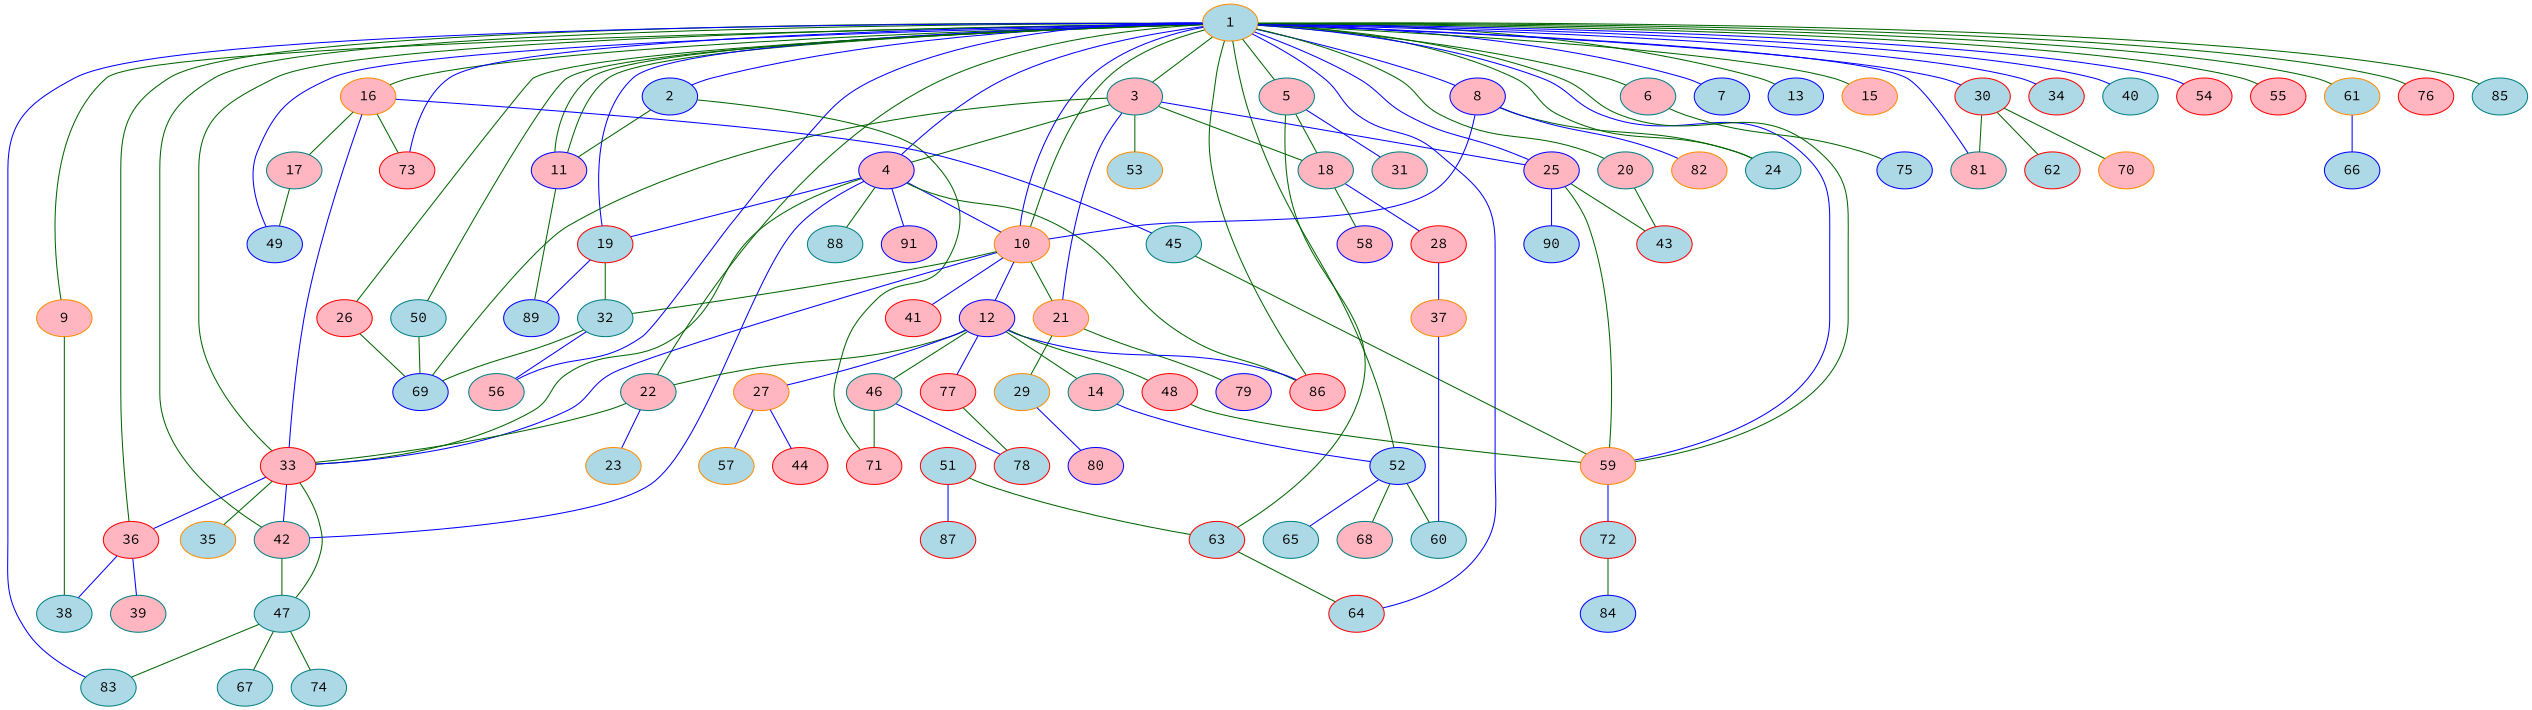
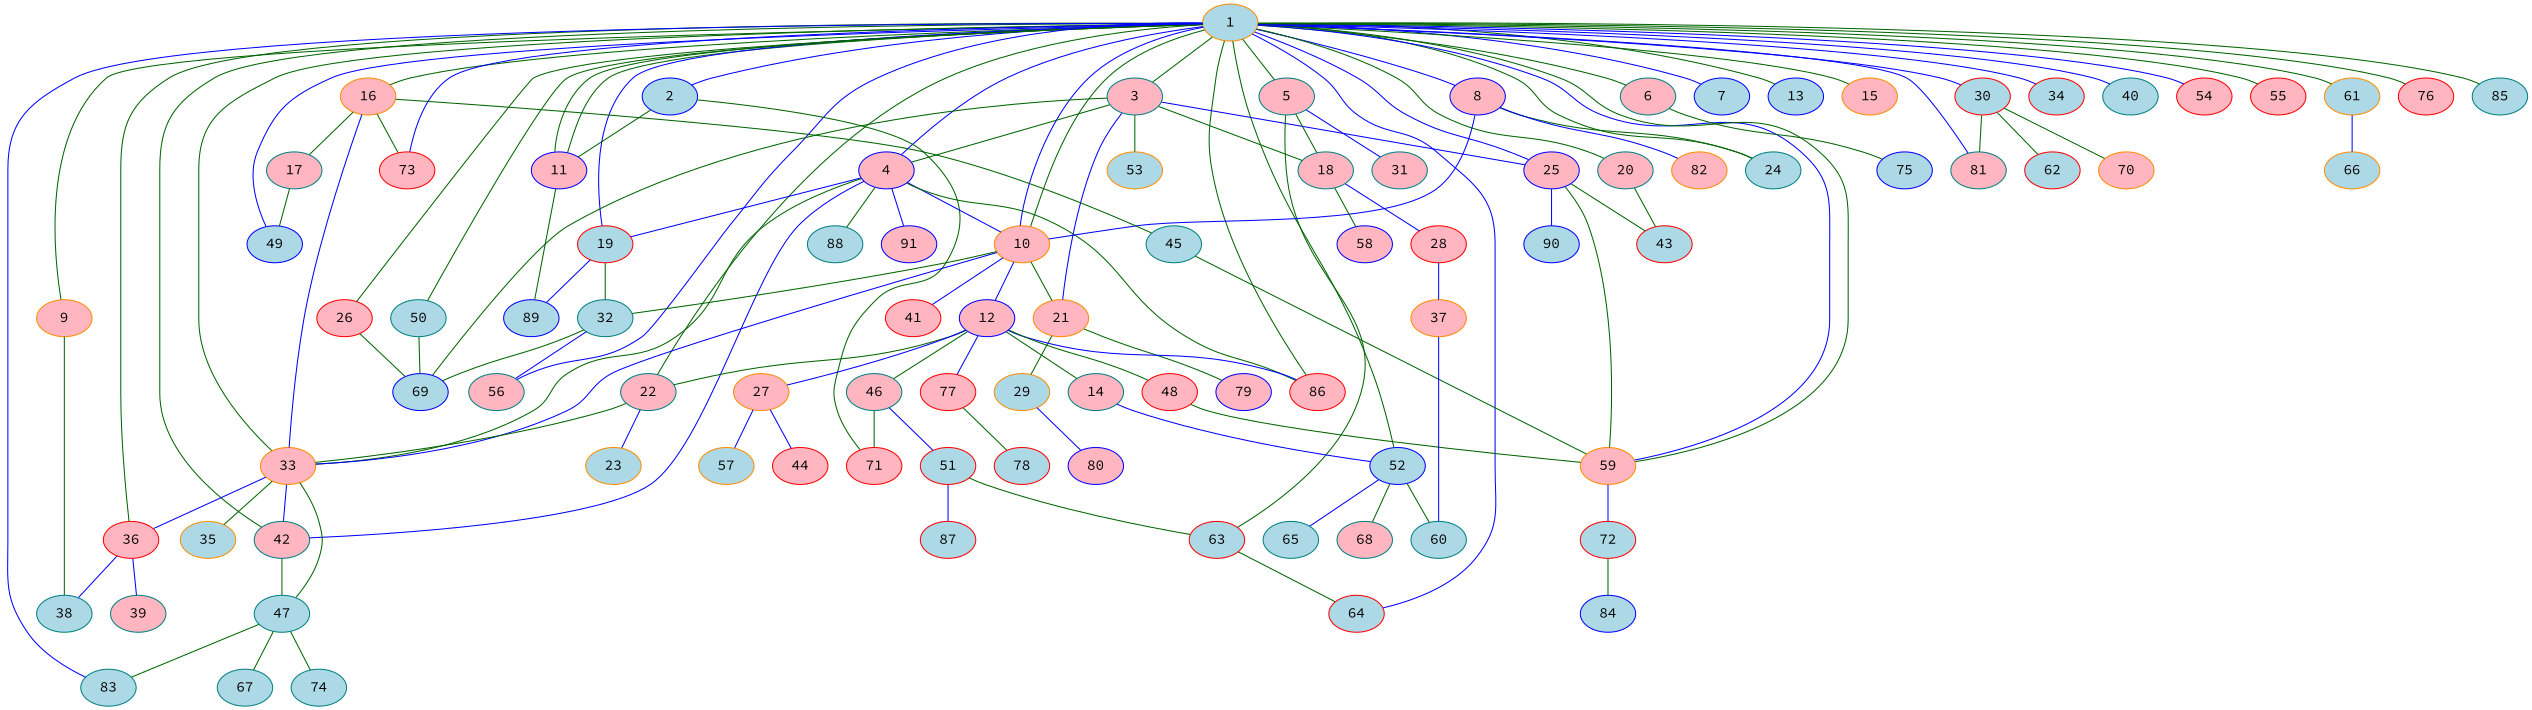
edge "16" -- "45": color blue -> darkgreen
node "66": color blue -> darkorange
edge "46" -- "78": now "46" -- "51"
node "33": color red -> darkorange
